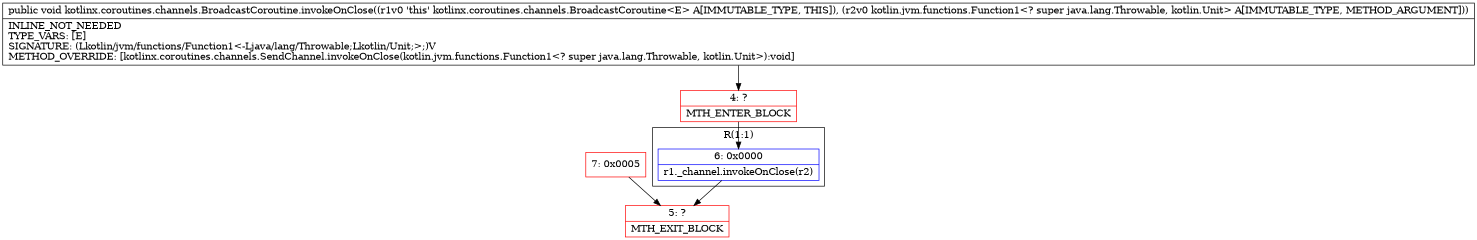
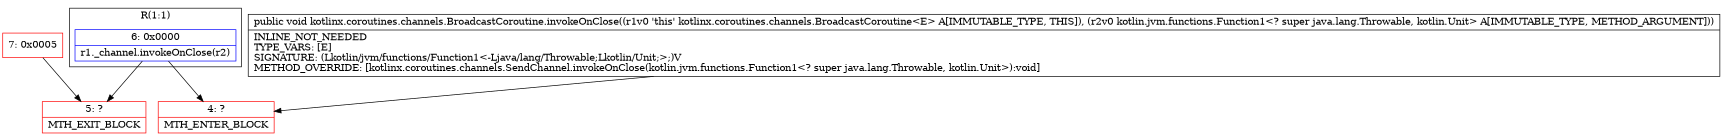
edge "4: ?" -> "6: 0x0000": reversed
